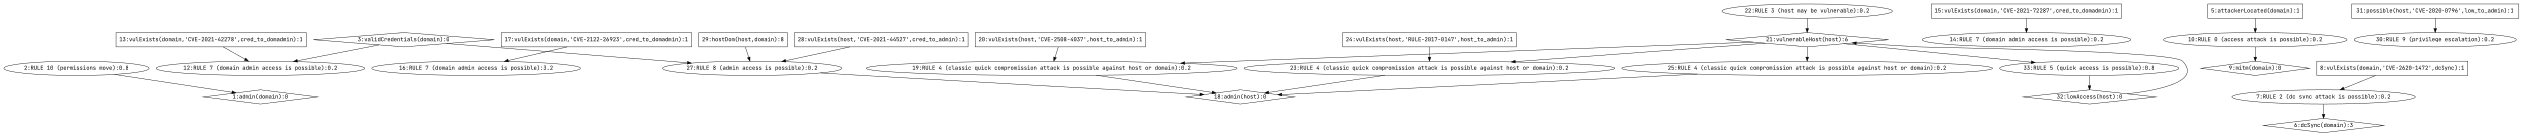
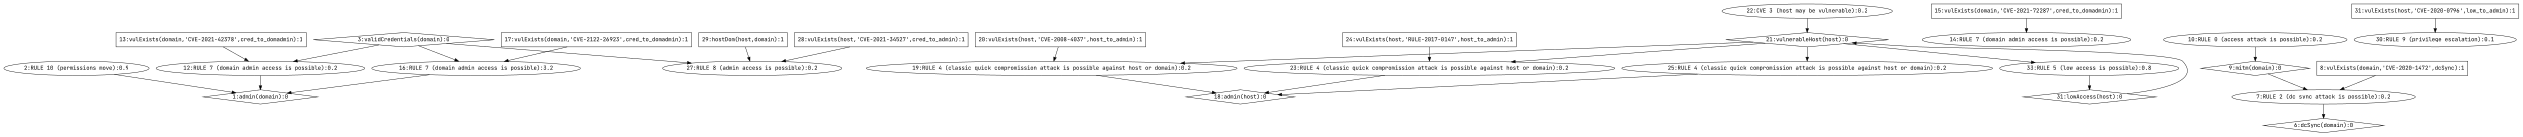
node "22:RULE 3 (host may be vulnerable):0.2": label "22:RULE 3 (host may be vulnerable):0.2" -> "22:CVE 3 (host may be vulnerable):0.2"
node "5:attackerLocated(domain):1": removed
node "31:possible(host,'CVE-2020-0796',low_to_admin):1": label "31:possible(host,'CVE-2020-0796',low_to_admin):1" -> "31:vulExists(host,'CVE-2020-0796',low_to_admin):1"
node "13:vulExists(domain,'CVE-2021-42278',cred_to_domadmin):1": label "13:vulExists(domain,'CVE-2021-42278',cred_to_domadmin):1" -> "13:vulExists(domain,'CVE-2021-42378',cred_to_domadmin):1"
node "29:hostDom(host,domain):8": label "29:hostDom(host,domain):8" -> "29:hostDom(host,domain):1"
node "28:vulExists(host,'CVE-2021-44527',cred_to_admin):1": label "28:vulExists(host,'CVE-2021-44527',cred_to_admin):1" -> "28:vulExists(host,'CVE-2021-34527',cred_to_admin):1"
node "20:vulExists(host,'CVE-2508-4037',host_to_admin):1": label "20:vulExists(host,'CVE-2508-4037',host_to_admin):1" -> "20:vulExists(host,'CVE-2008-4037',host_to_admin):1"
node "21:vulnerableHost(host):6": label "21:vulnerableHost(host):6" -> "21:vulnerableHost(host):0"
node "30:RULE 9 (privilege escalation):0.2": label "30:RULE 9 (privilege escalation):0.2" -> "30:RULE 9 (privilege escalation):0.1"
edge "3:validCredentials(domain):0" -> "16:RULE 7 (domain admin access is possible):3.2": added
node "2:RULE 10 (permissions move):0.8": label "2:RULE 10 (permissions move):0.8" -> "2:RULE 10 (permissions move):0.9"
node "33:RULE 5 (quick access is possible):0.8": label "33:RULE 5 (quick access is possible):0.8" -> "33:RULE 5 (low access is possible):0.8"
node "8:vulExists(domain,'CVE-2620-1472',dcSync):1": label "8:vulExists(domain,'CVE-2620-1472',dcSync):1" -> "8:vulExists(domain,'CVE-2020-1472',dcSync):1"
edge "12:RULE 7 (domain admin access is possible):0.2" -> "1:admin(domain):0": added
edge "9:mitm(domain):0" -> "7:RULE 2 (dc sync attack is possible):0.2": added
edge "16:RULE 7 (domain admin access is possible):3.2" -> "1:admin(domain):0": added
edge "27:RULE 8 (admin access is possible):0.2" -> "18:admin(host):0": removed
node "32:lowAccess(host):0": label "32:lowAccess(host):0" -> "31:lowAccess(host):0"
node "6:dcSync(domain):3": label "6:dcSync(domain):3" -> "6:dcSync(domain):0"
